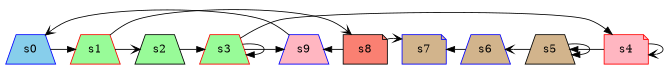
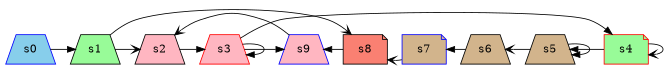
edge "s9" -> "s0": now "s9" -> "s2"
edge "s8" -> "s7": reversed
node "s1": color red -> black
node "s2": fillcolor palegreen -> lightpink
node "s3": fillcolor palegreen -> lightpink
node "s6": color blue -> black
node "s4": fillcolor lightpink -> palegreen
